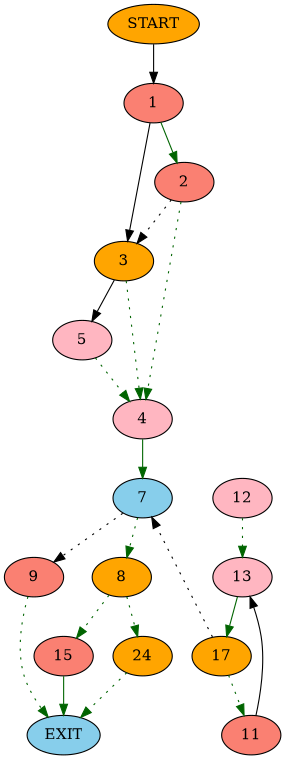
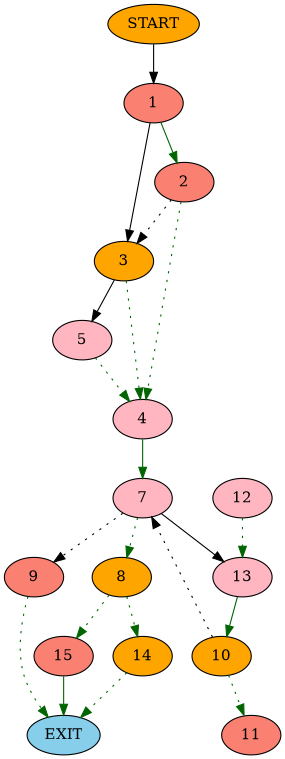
node "7": fillcolor skyblue -> lightpink
node "24": label "24" -> "14"
node "17": label "17" -> "10"
edge "11" -> "13": now "7" -> "13"
